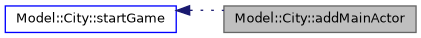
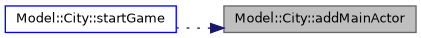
edge "Model::City::addMainActor" -> "Model::City::startGame": reversed
